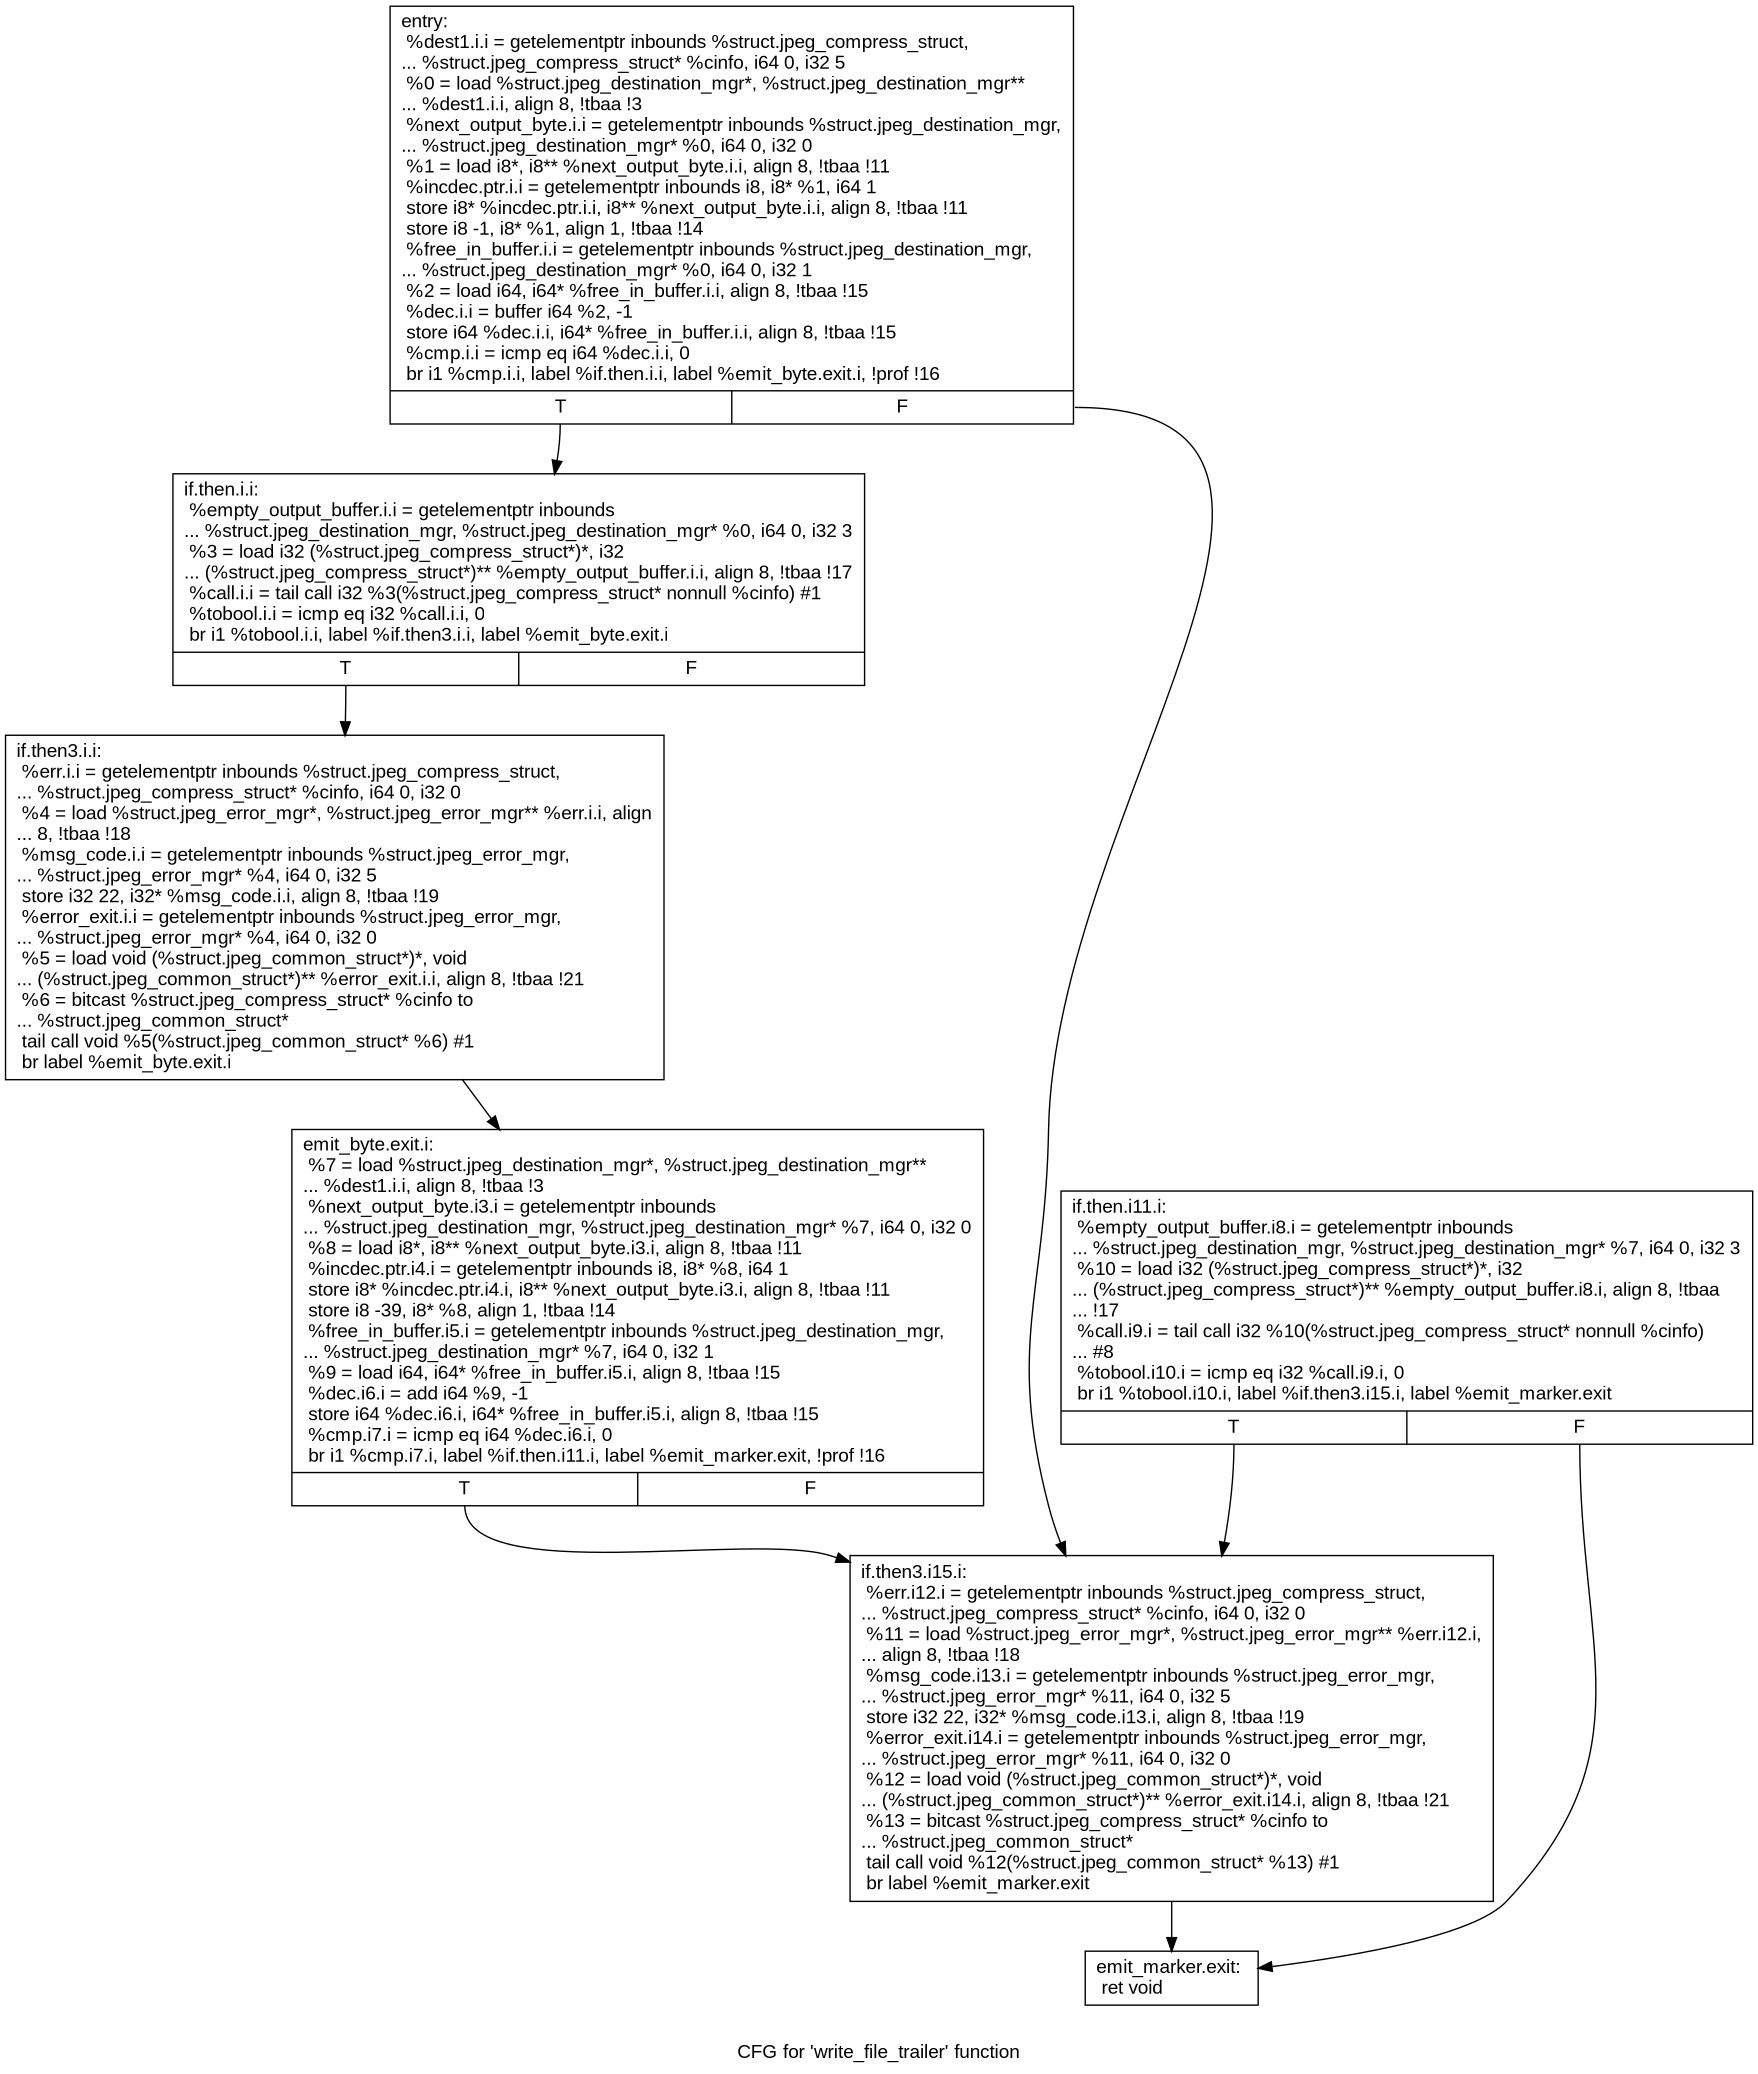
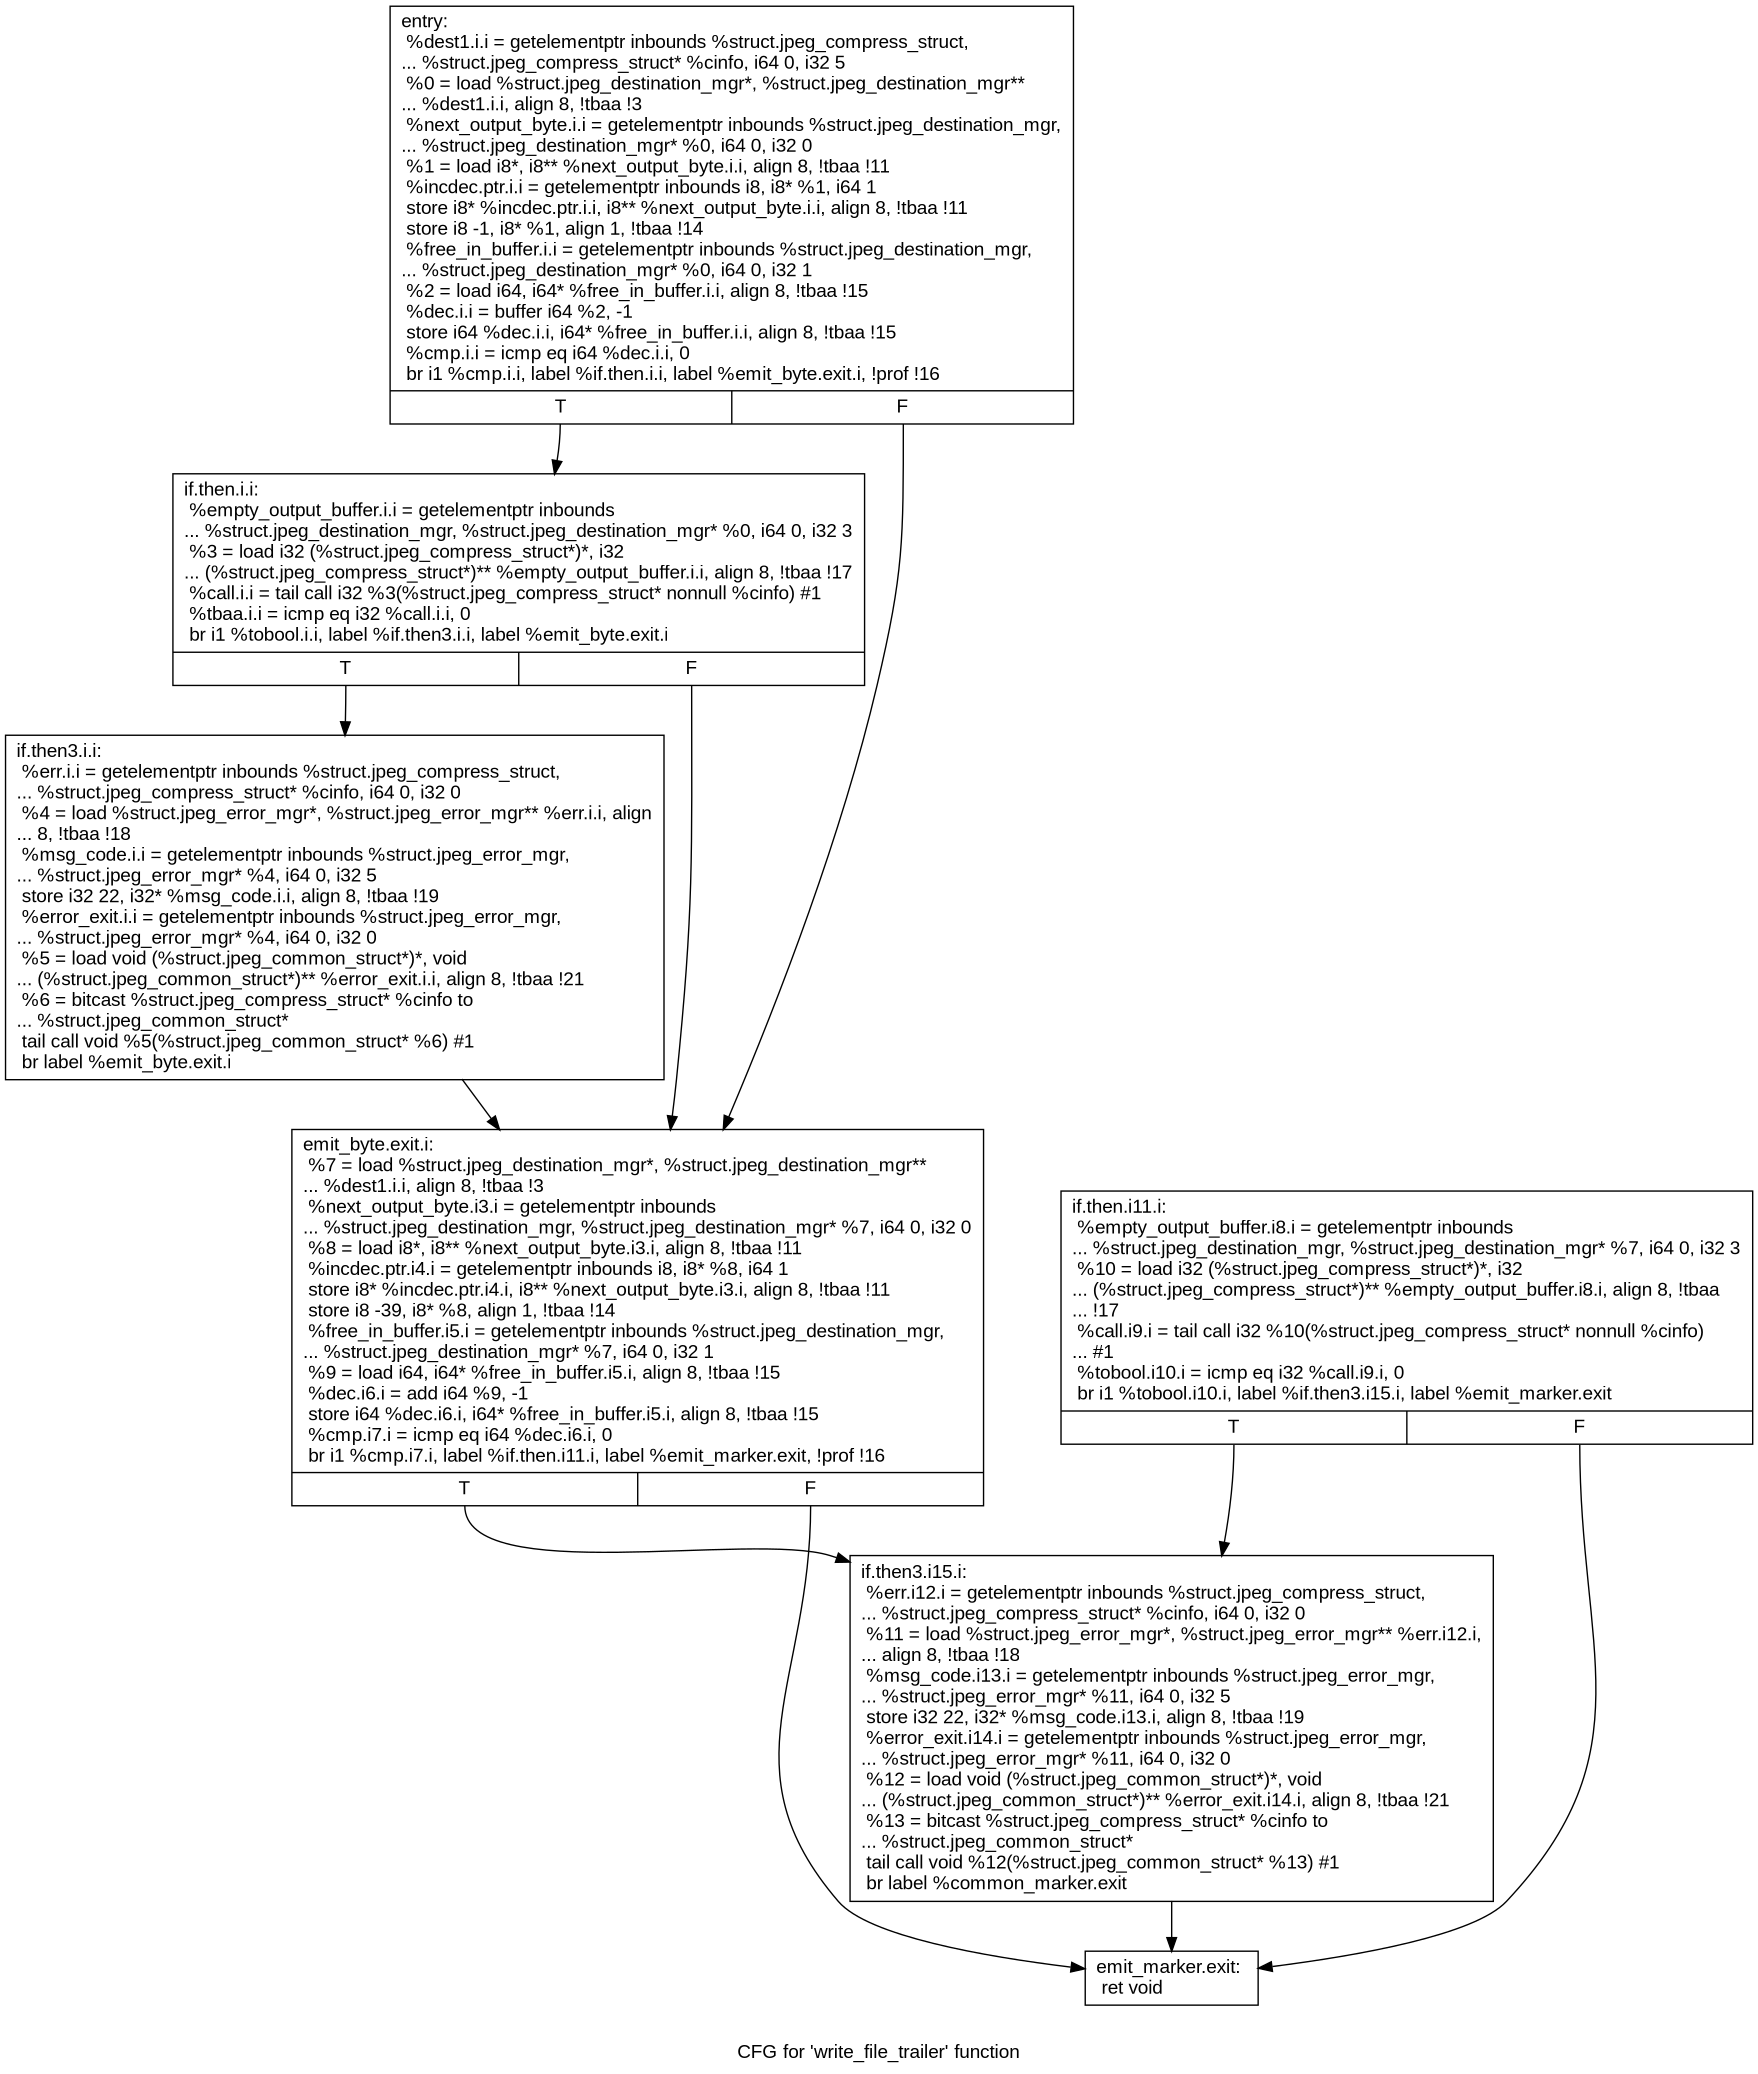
node "if.then.i.i:": text "%tobool.i.i = icmp eq i32 %call.i.i, 0" -> "%tbaa.i.i = icmp eq i32 %call.i.i, 0"
edge "if.then.i.i:" -> "emit_byte.exit.i:": added
edge "entry:" -> "if.then3.i15.i:": now "entry:" -> "emit_byte.exit.i:"
node "if.then.i11.i:": text "... #8" -> "... #1"
edge "emit_byte.exit.i:" -> "emit_marker.exit:": added
node "if.then3.i15.i:": text "br label %emit_marker.exit" -> "br label %common_marker.exit"
